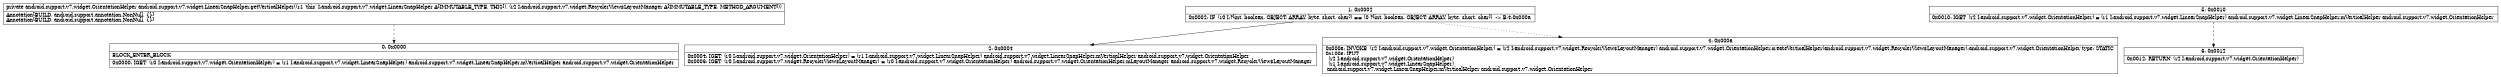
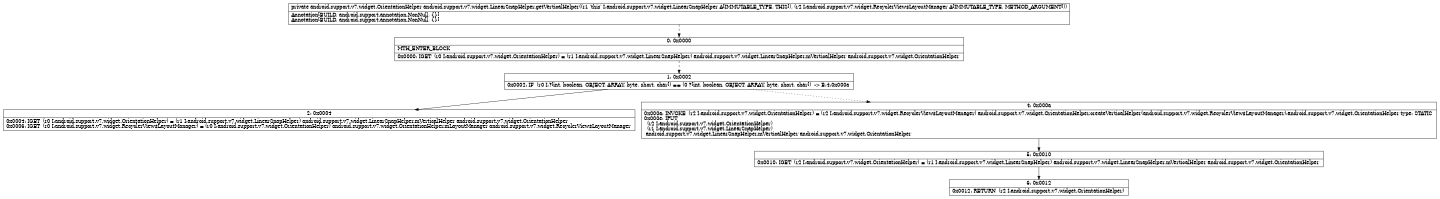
edge "5: 0x0010" -> "6: 0x0012": style dashed -> solid
node "4: 0x000a": text "0x100e: IPUT" -> "0x000e: IPUT"
node "0: 0x0000": text "BLOCK_ENTER_BLOCK" -> "MTH_ENTER_BLOCK"
edge "0: 0x0000" -> "1: 0x0002": added
edge "4: 0x000a" -> "5: 0x0010": added
